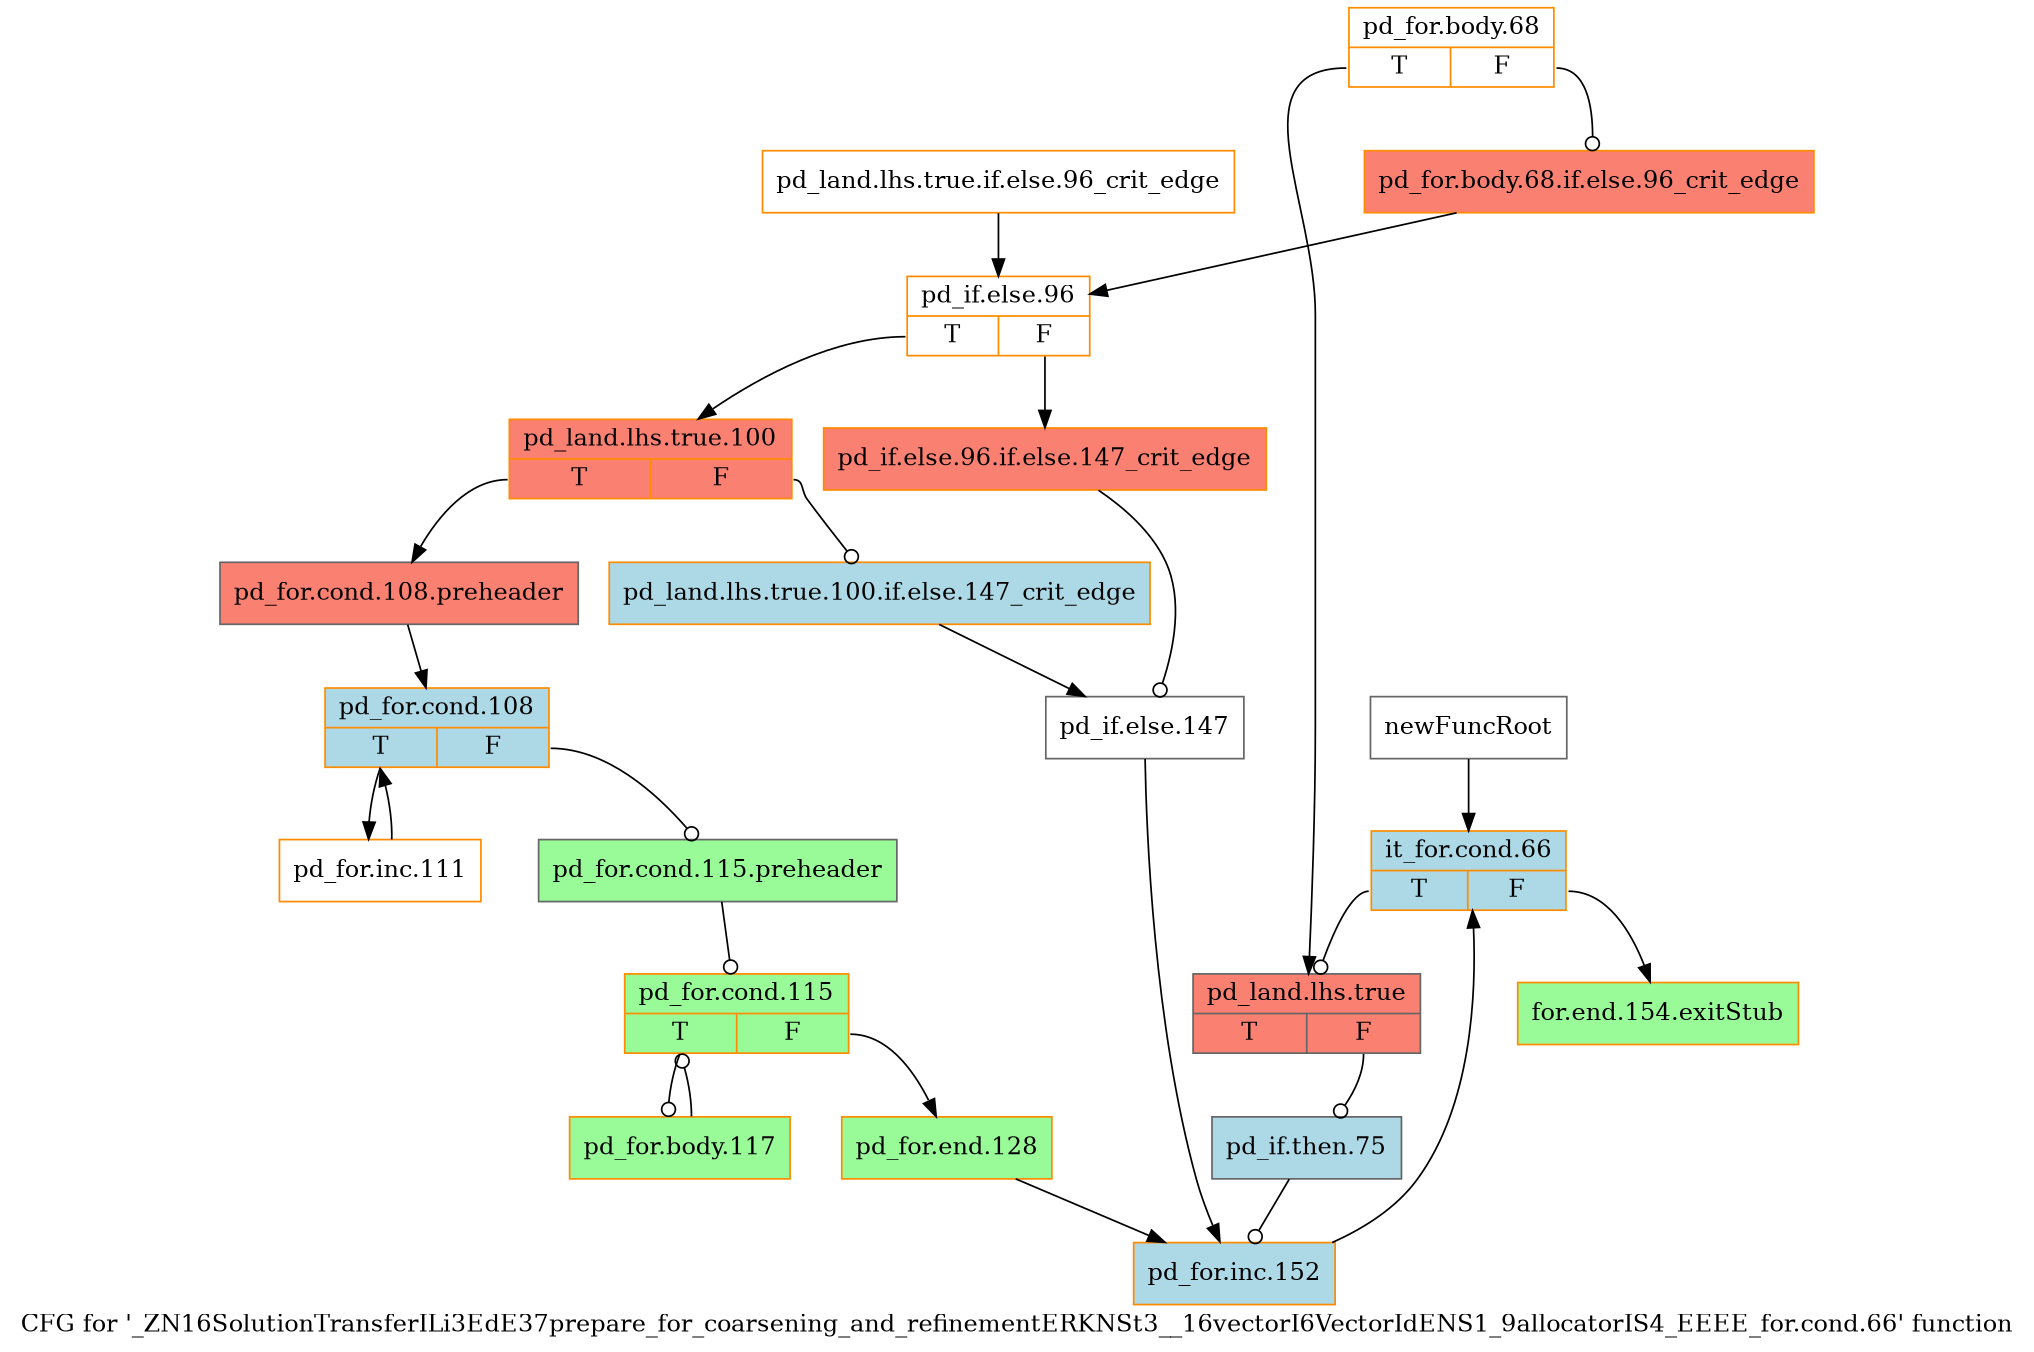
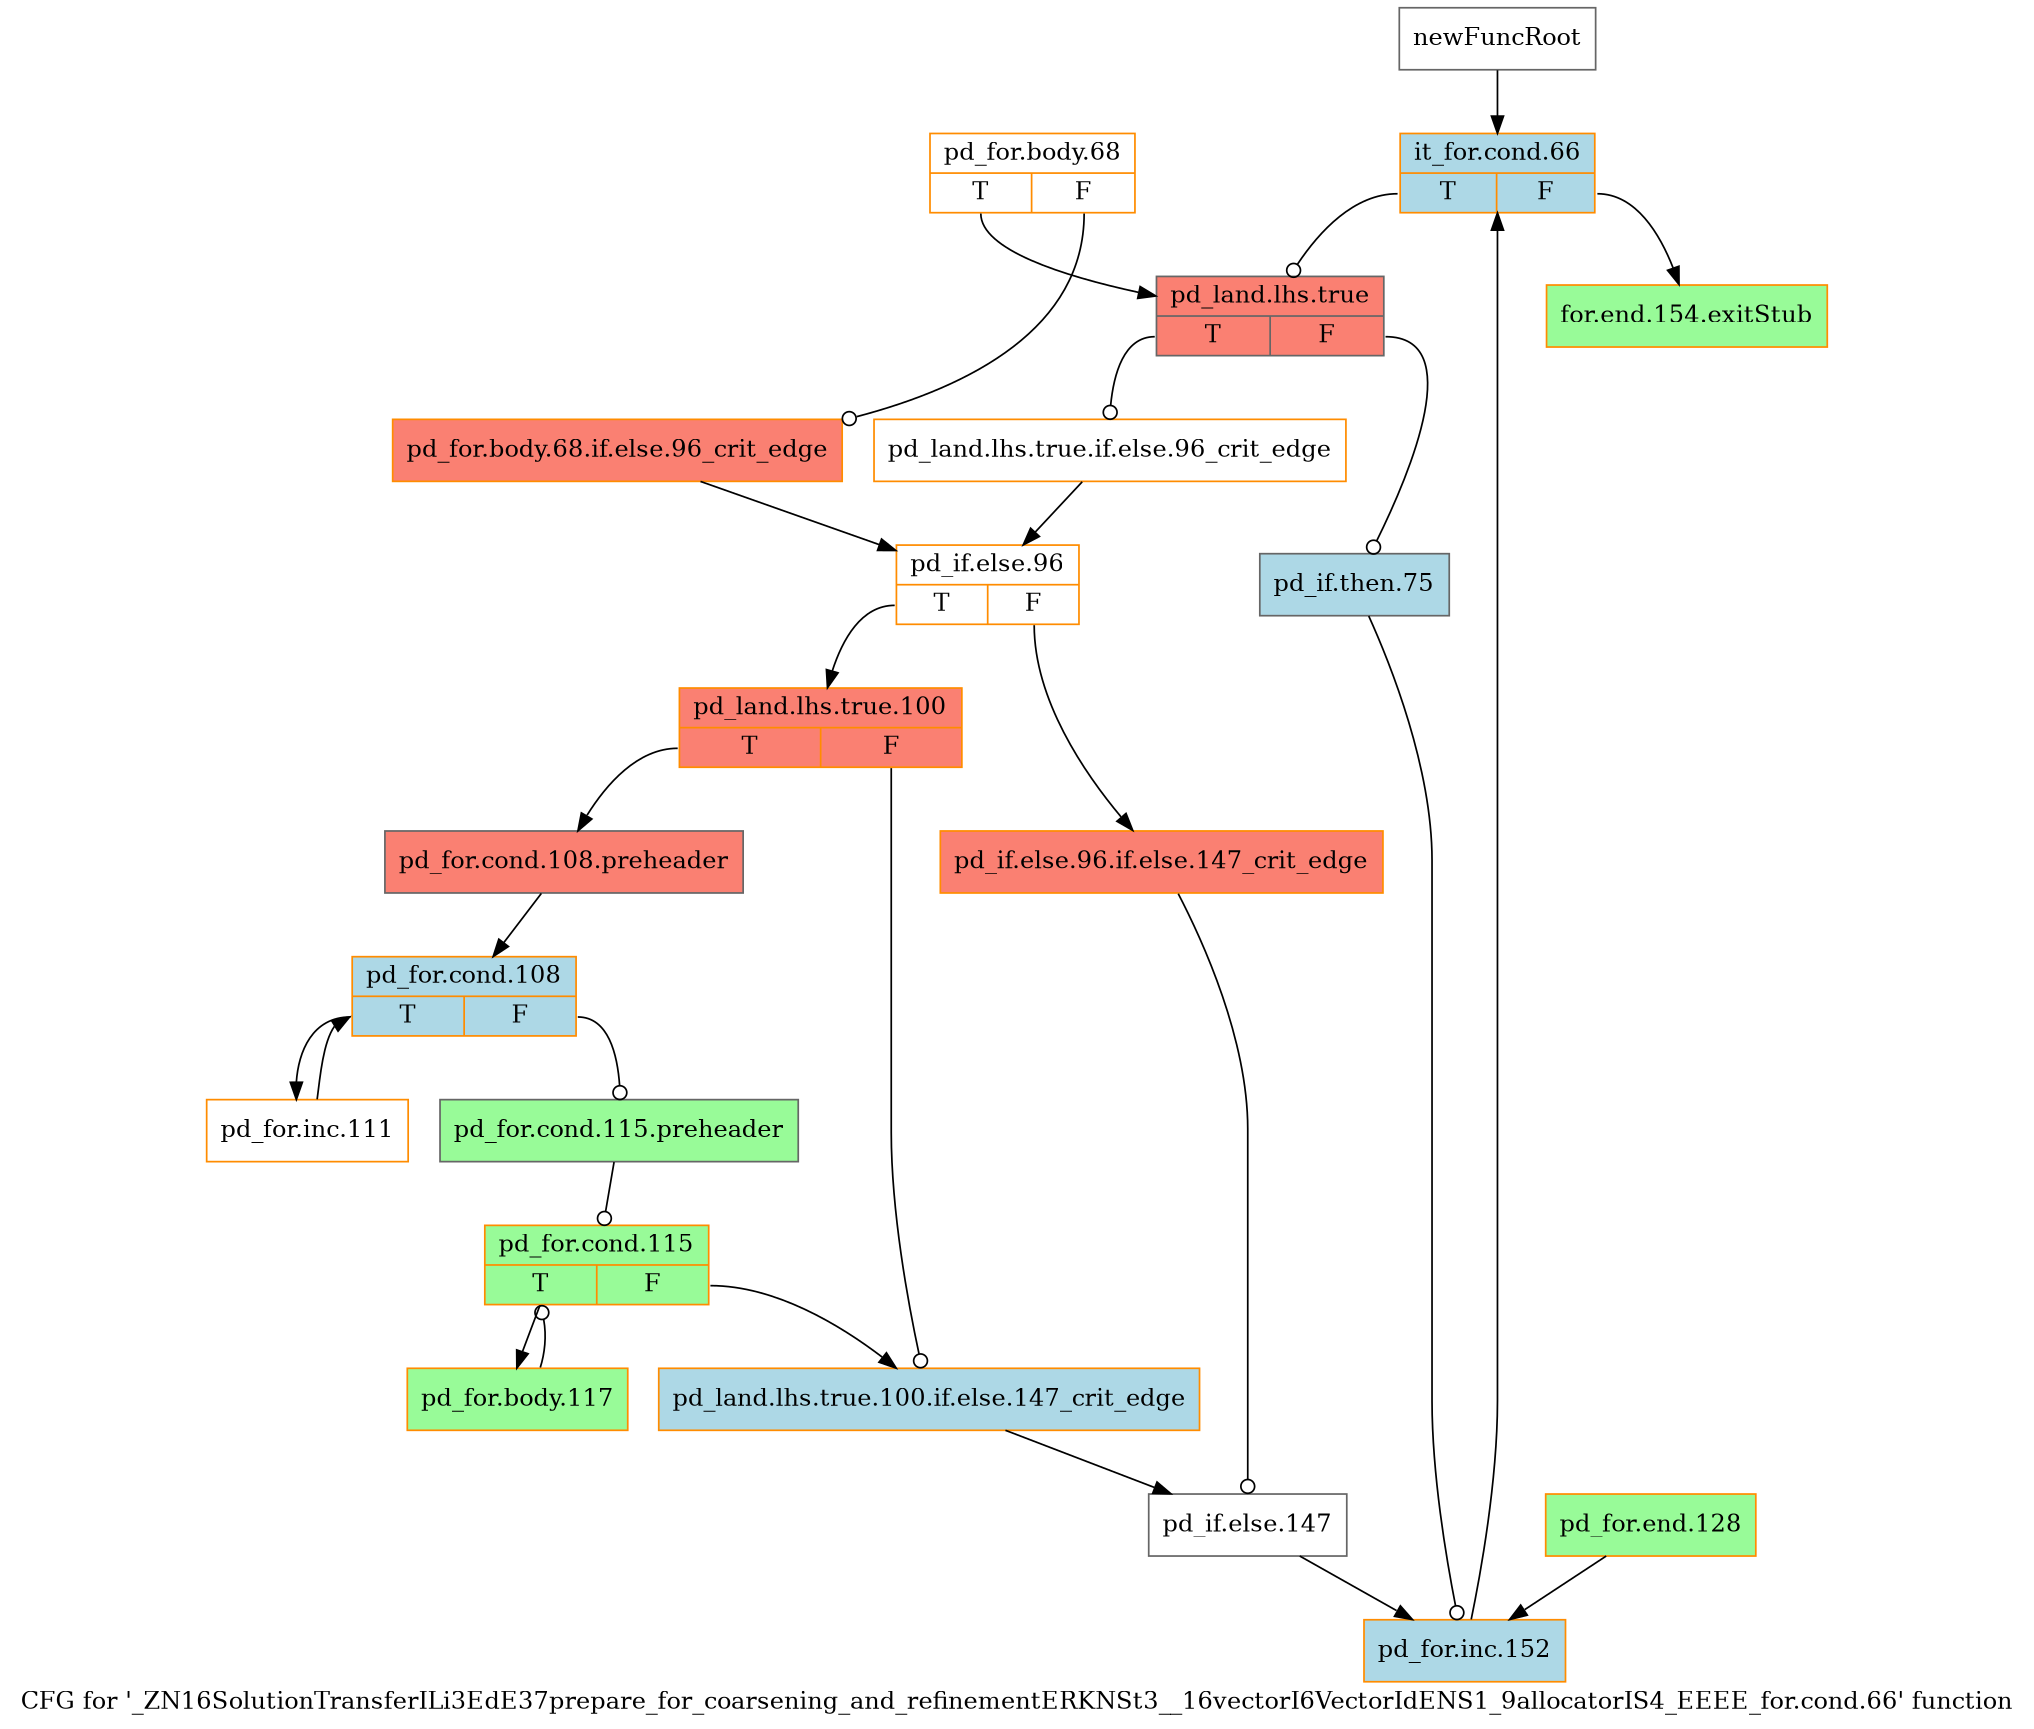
edge "pd_land.lhs.true" -> "pd_land.lhs.true.if.else.96_crit_edge": added
edge "pd_for.cond.115" -> "pd_for.end.128": now "pd_for.cond.115" -> "pd_land.lhs.true.100.if.else.147_crit_edge"
edge "pd_for.cond.115" -> "pd_for.body.117": arrowhead odot -> normal
